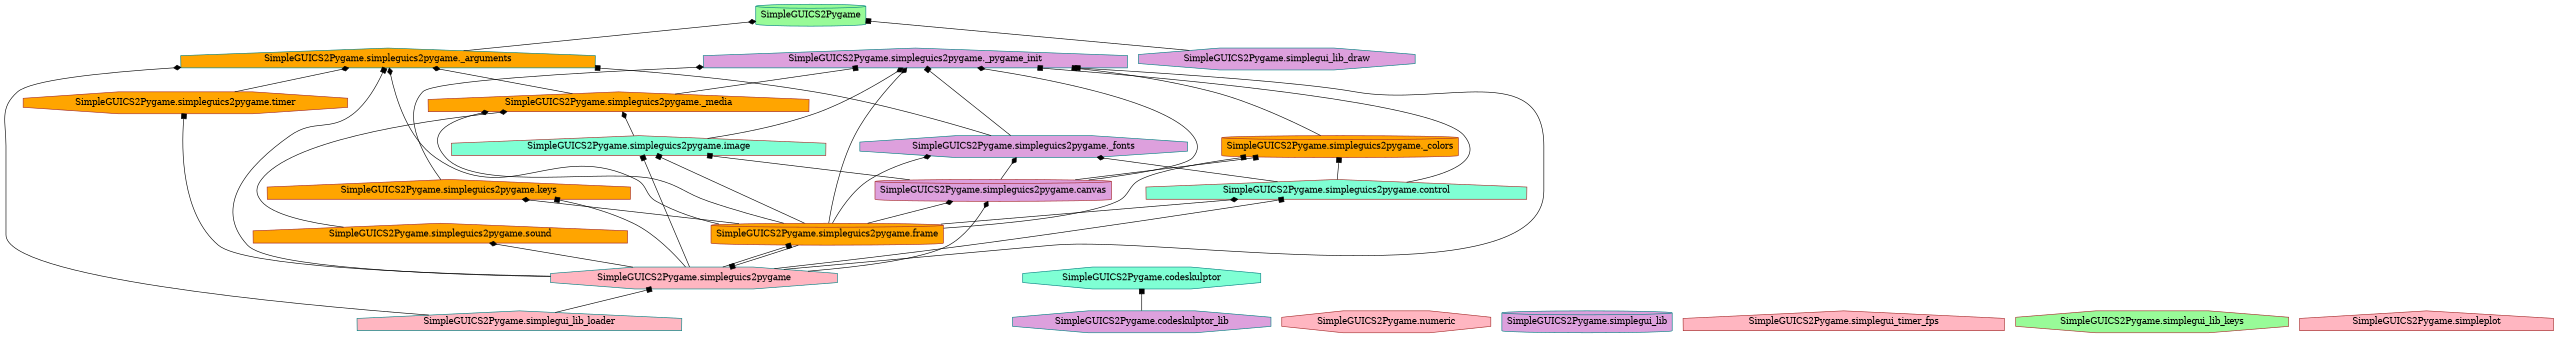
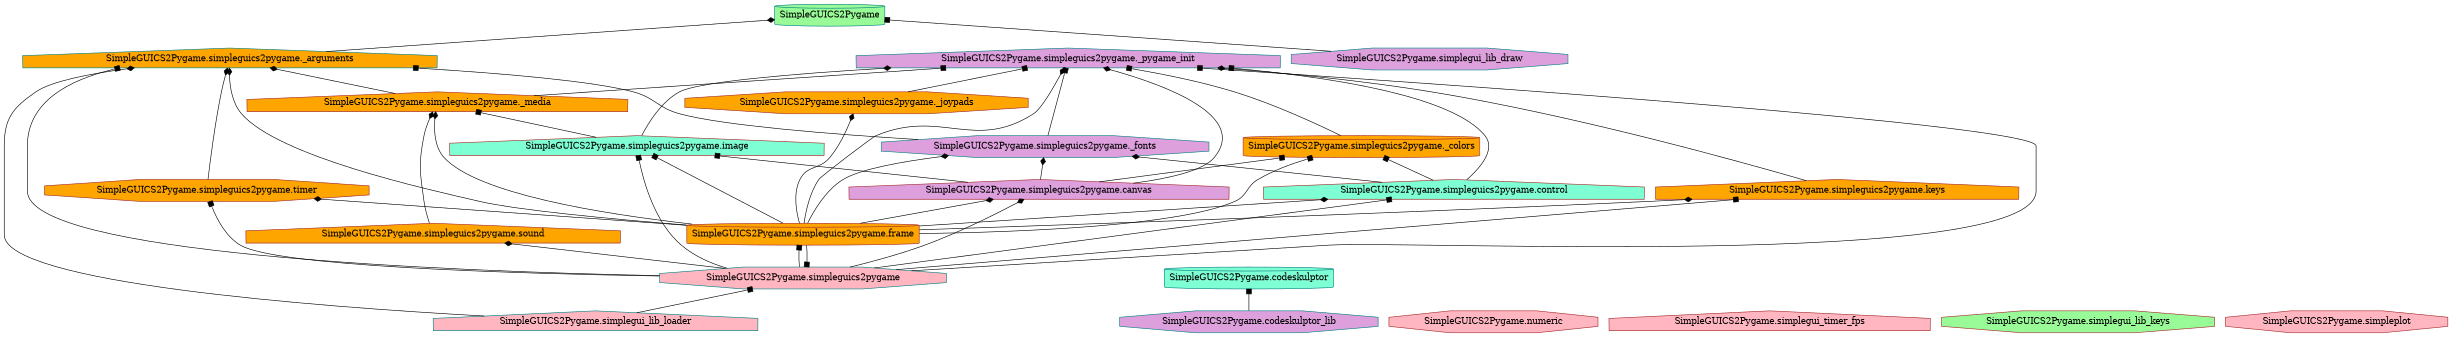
node "SimpleGUICS2Pygame.simpleguics2pygame._joypads": added
edge "SimpleGUICS2Pygame.simpleguics2pygame.image" -> "SimpleGUICS2Pygame.simpleguics2pygame._media": arrowhead diamond -> box
node "SimpleGUICS2Pygame.simpleguics2pygame.canvas": shape cylinder -> house
edge "SimpleGUICS2Pygame.simpleguics2pygame.frame" -> "SimpleGUICS2Pygame.simpleguics2pygame.timer": added
node "SimpleGUICS2Pygame.codeskulptor": shape octagon -> cylinder
node "SimpleGUICS2Pygame.simplegui_lib": removed
node "SimpleGUICS2Pygame.simpleplot": shape house -> octagon
